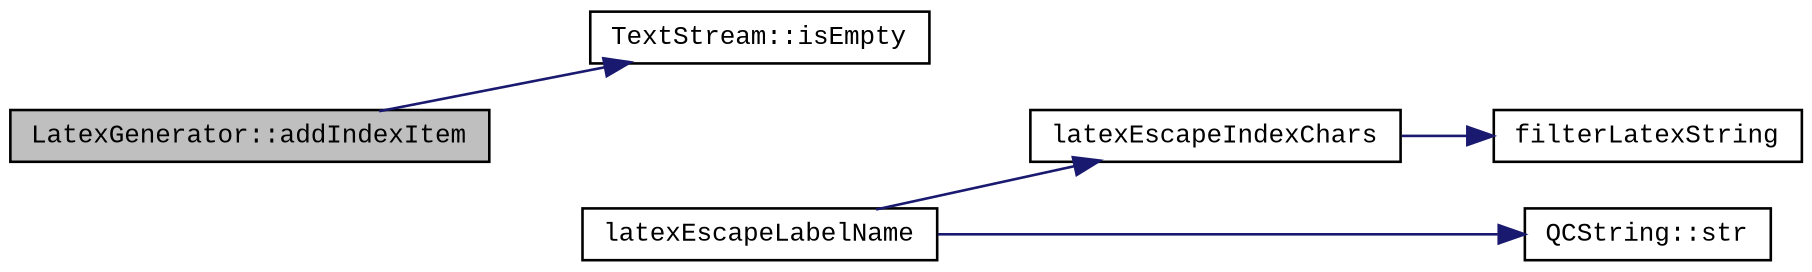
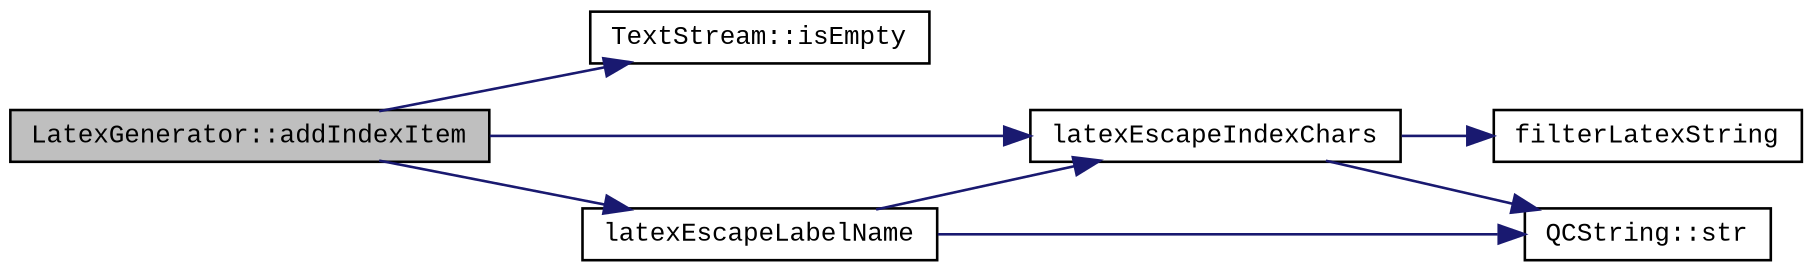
edge "LatexGenerator::addIndexItem" -> "latexEscapeIndexChars": added
edge "latexEscapeIndexChars" -> "QCString::str": added
edge "LatexGenerator::addIndexItem" -> "latexEscapeLabelName": added
